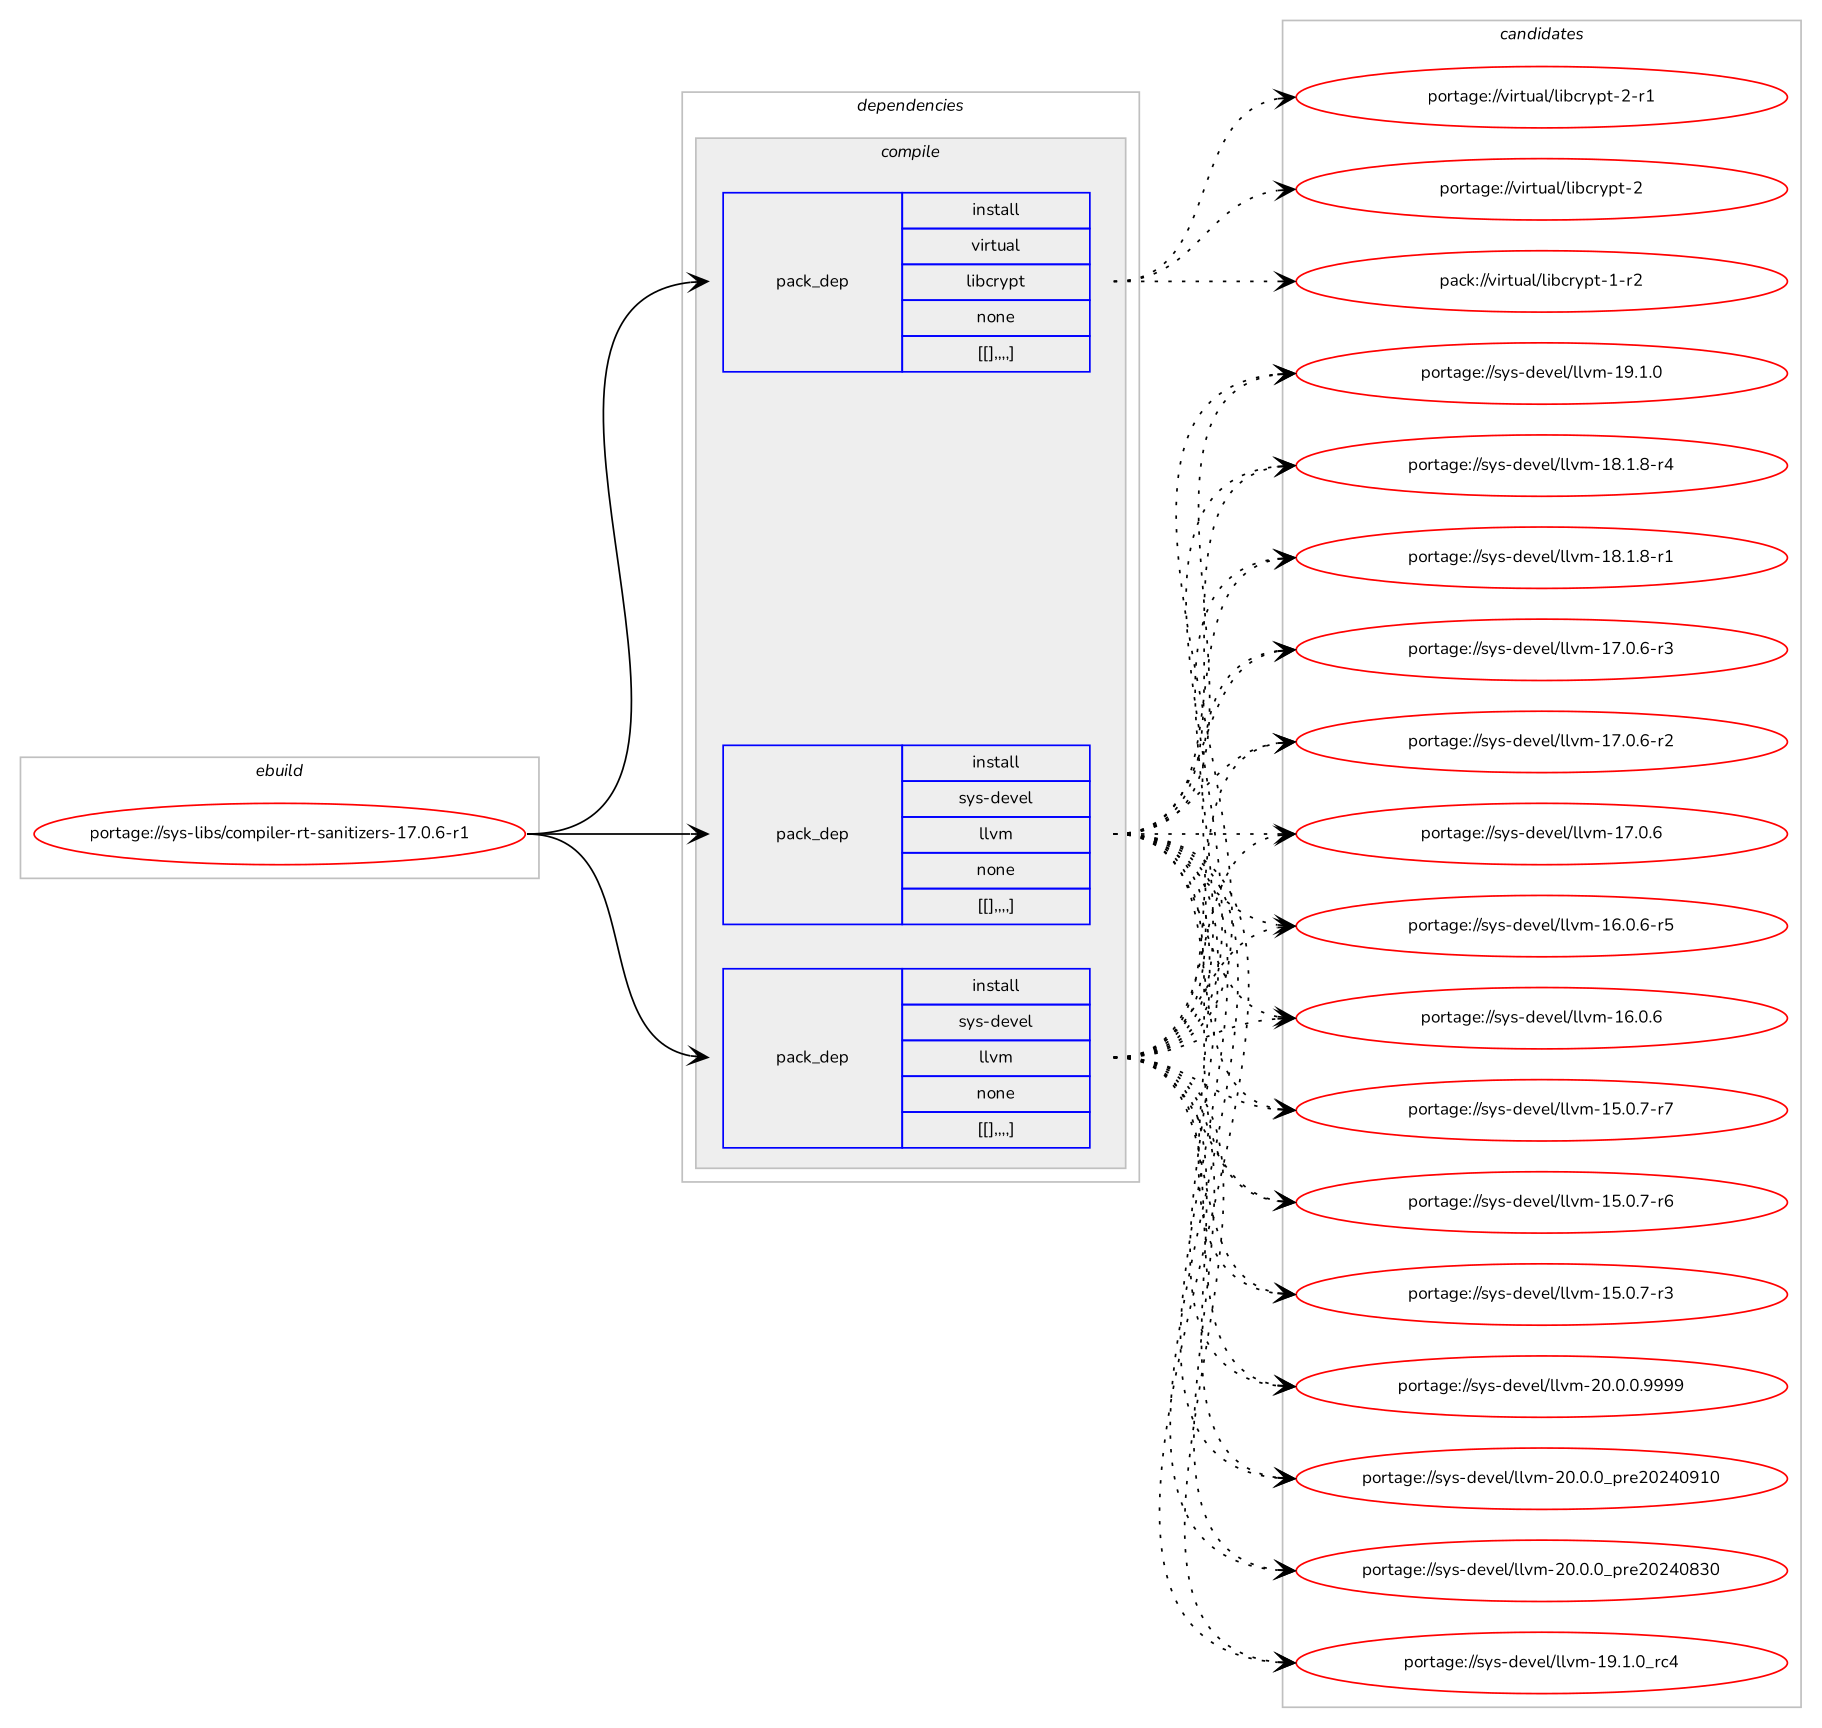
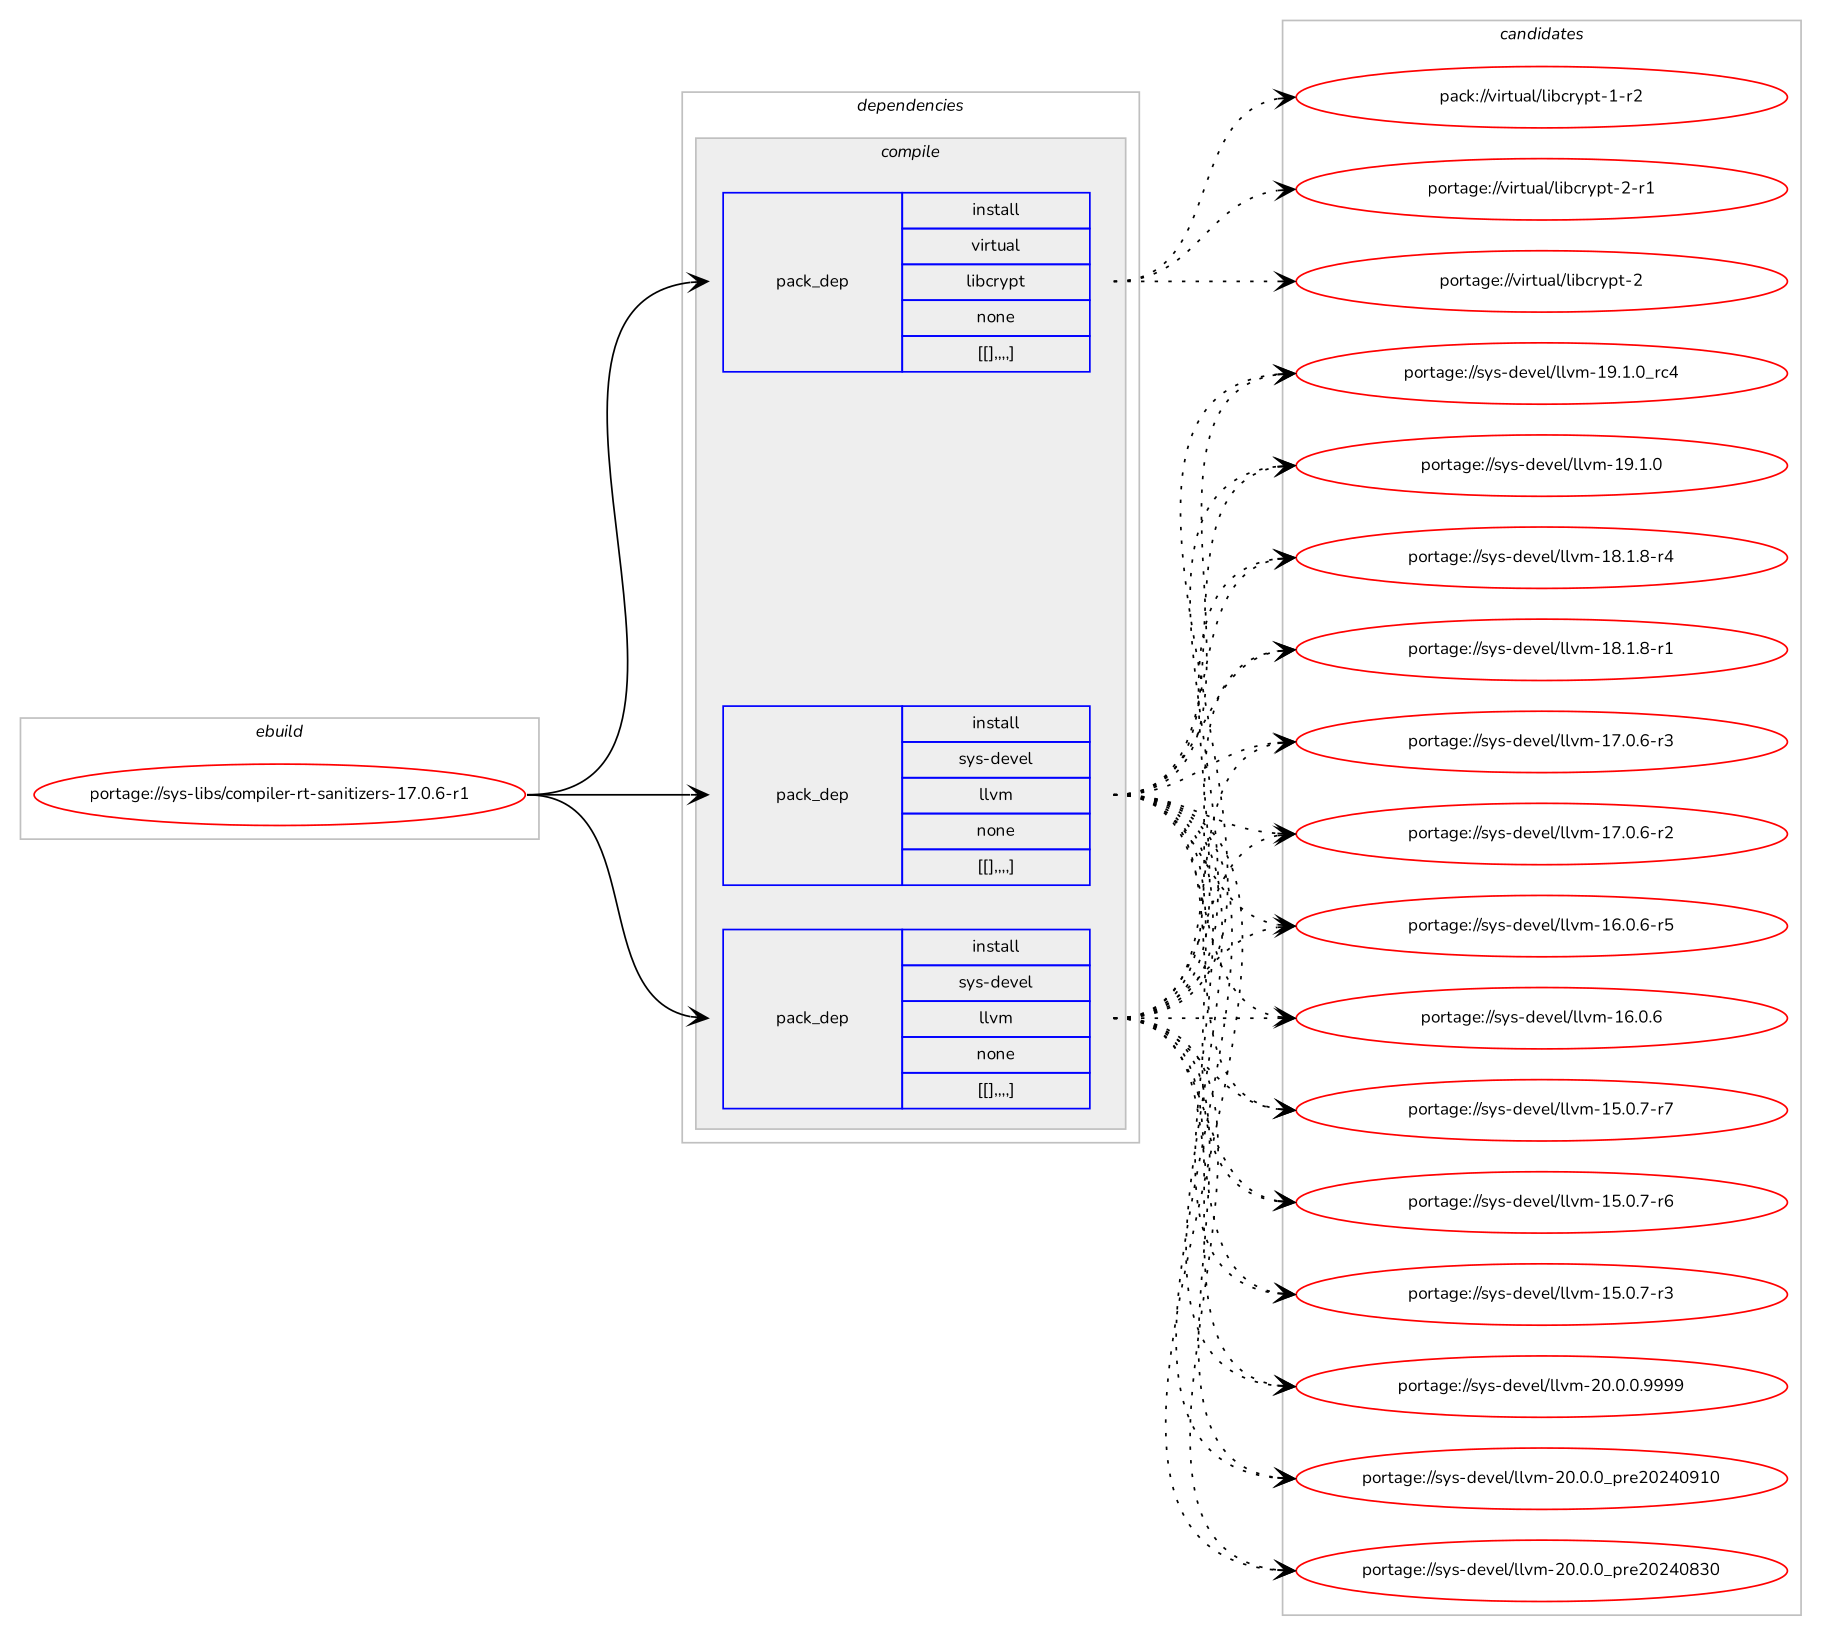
node "portage://sys-devel/llvm-17.0.6": removed
